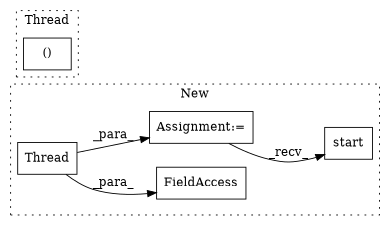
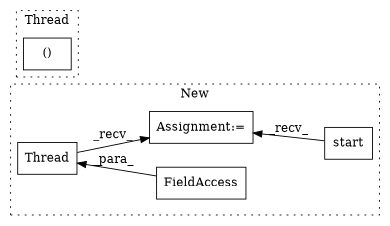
edge "Thread" -> "Assignment:=": label "_para_" -> "_recv_"
edge "Assignment:=" -> "start": reversed
edge "Thread" -> "FieldAccess": reversed
